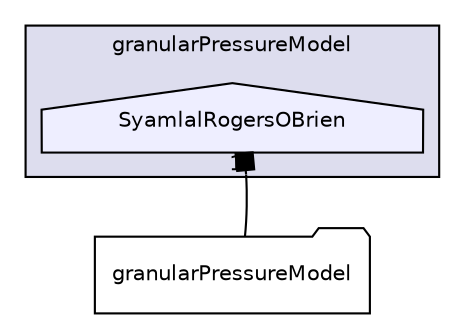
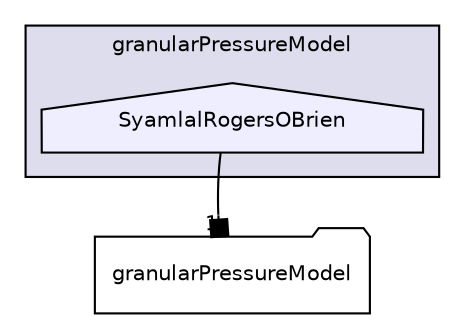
edge "granularPressureModel" -> "SyamlalRogersOBrien": reversed
